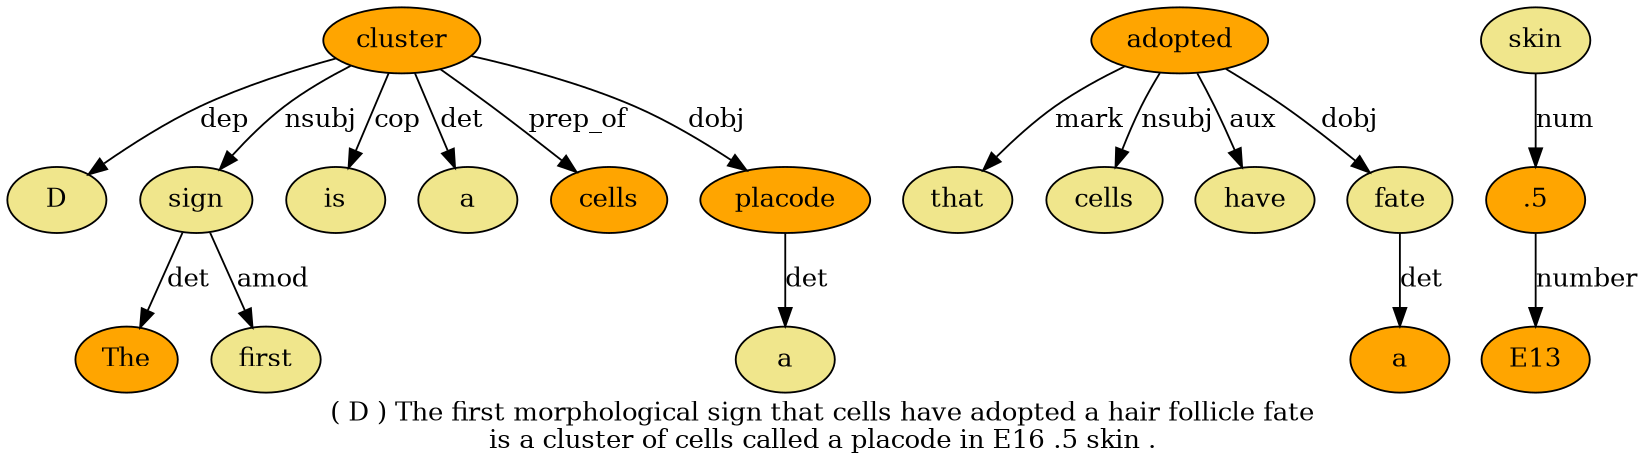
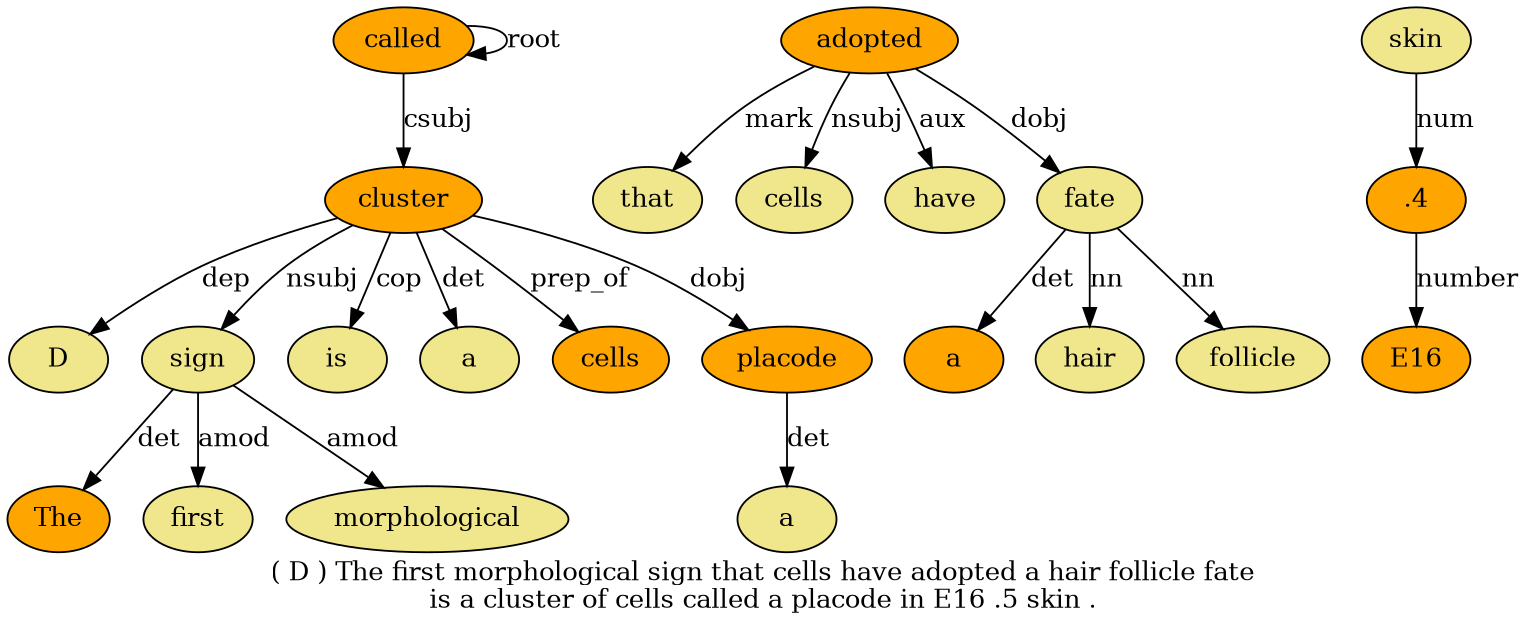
node "called": added
node ".5": label ".5" -> ".4"
node "hair": added
node "follicle": added
node "E13": label "E13" -> "E16"
node "morphological": added
